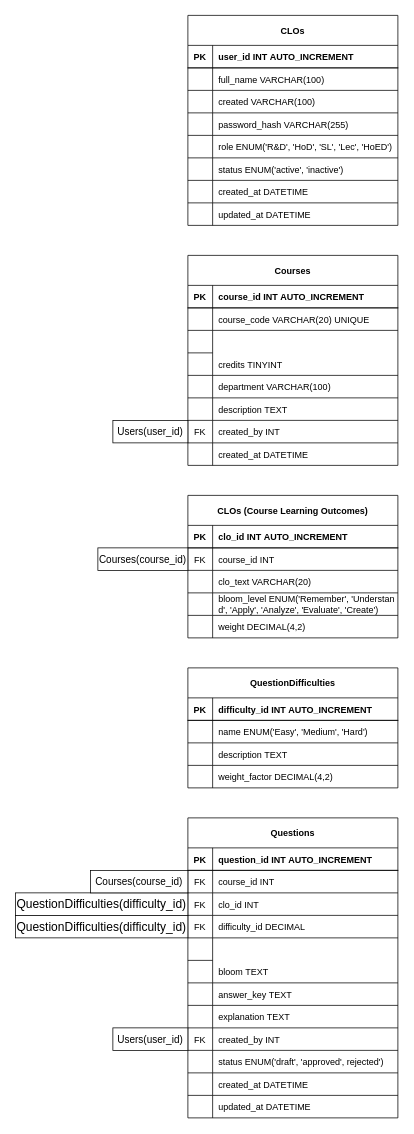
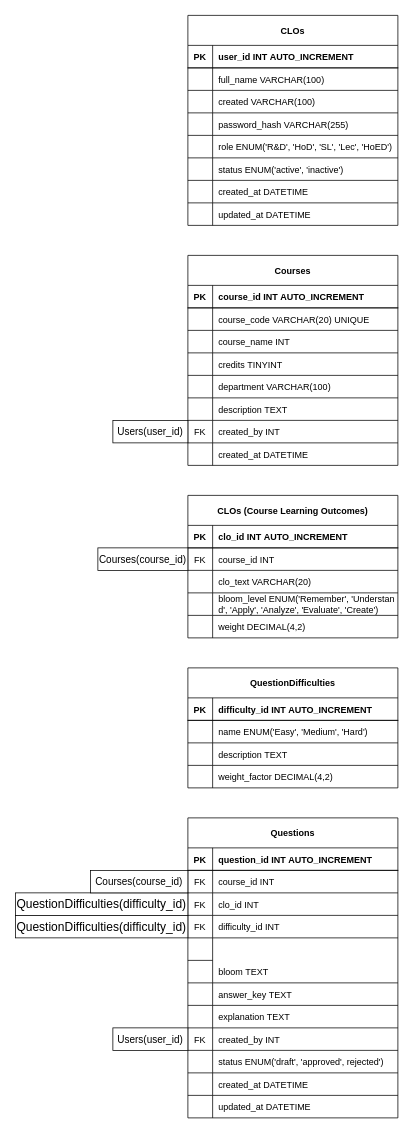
node "course_name INT": added
node "difficulty_id DECIMAL": label "difficulty_id DECIMAL" -> "difficulty_id INT"
